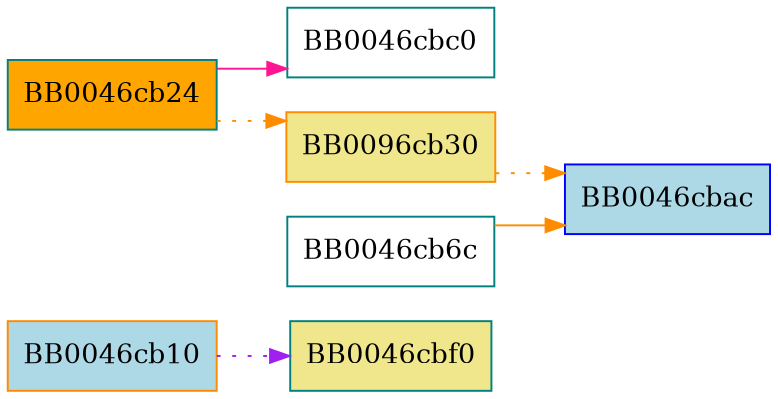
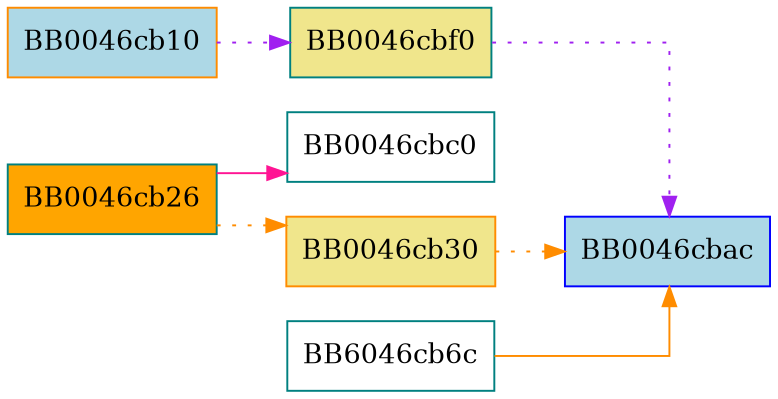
edge "BB0046cbf0" -> "BB0046cbac": added
node "BB0046cb24": label "BB0046cb24" -> "BB0046cb26"
node "BB0096cb30": label "BB0096cb30" -> "BB0046cb30"
node "BB0046cb6c": label "BB0046cb6c" -> "BB6046cb6c"
